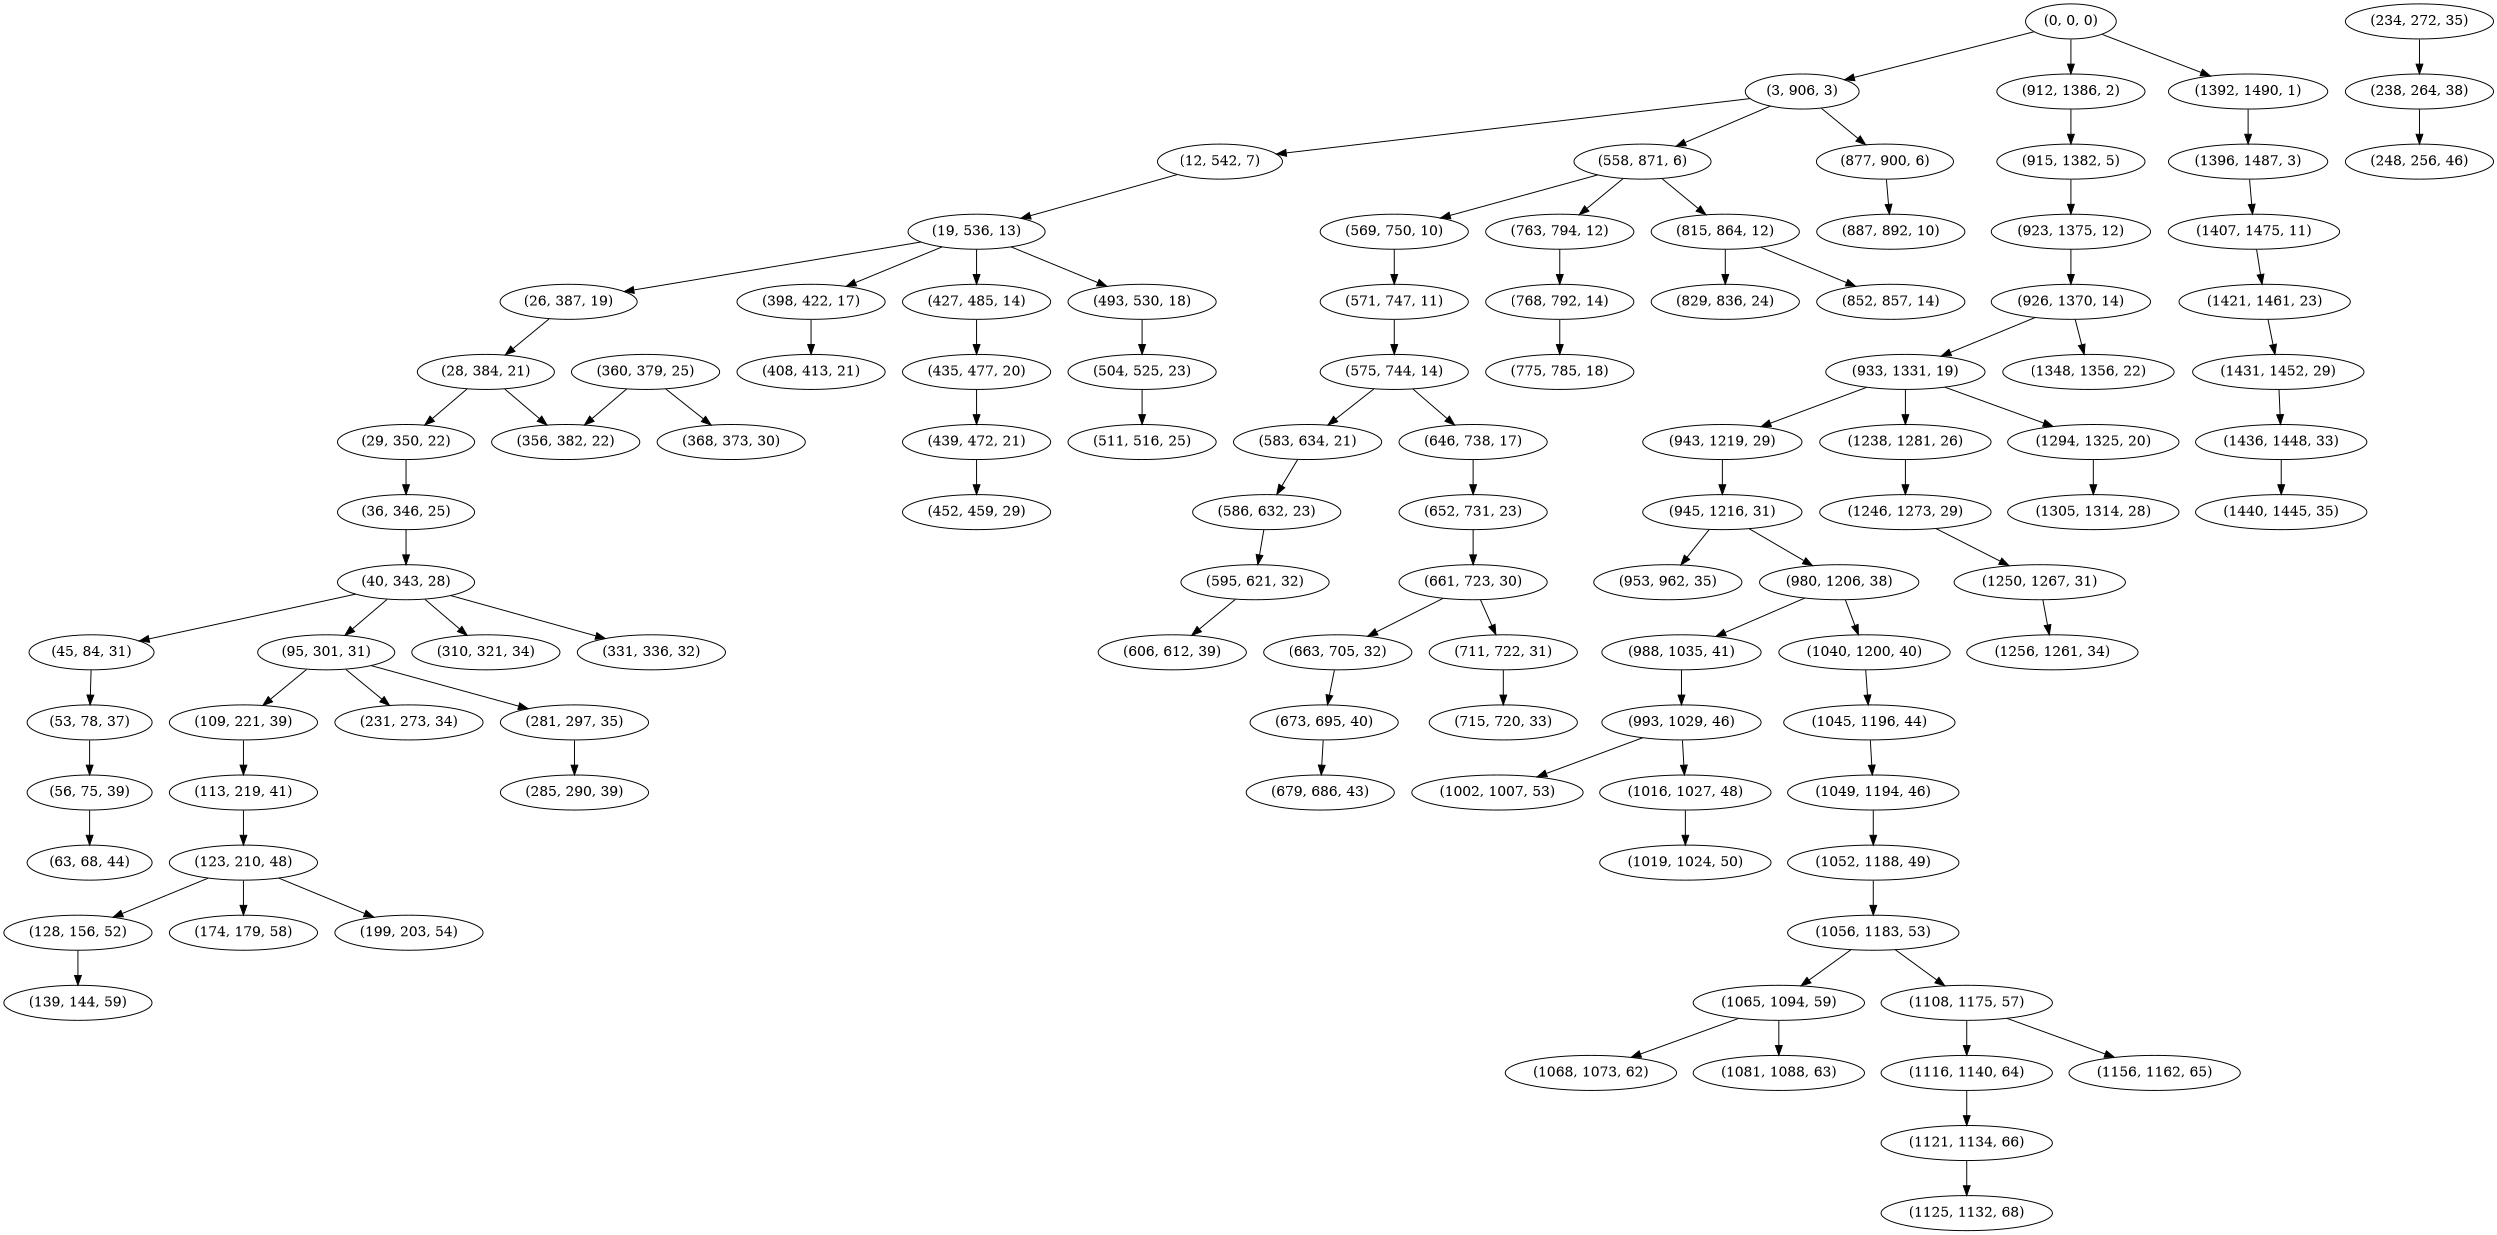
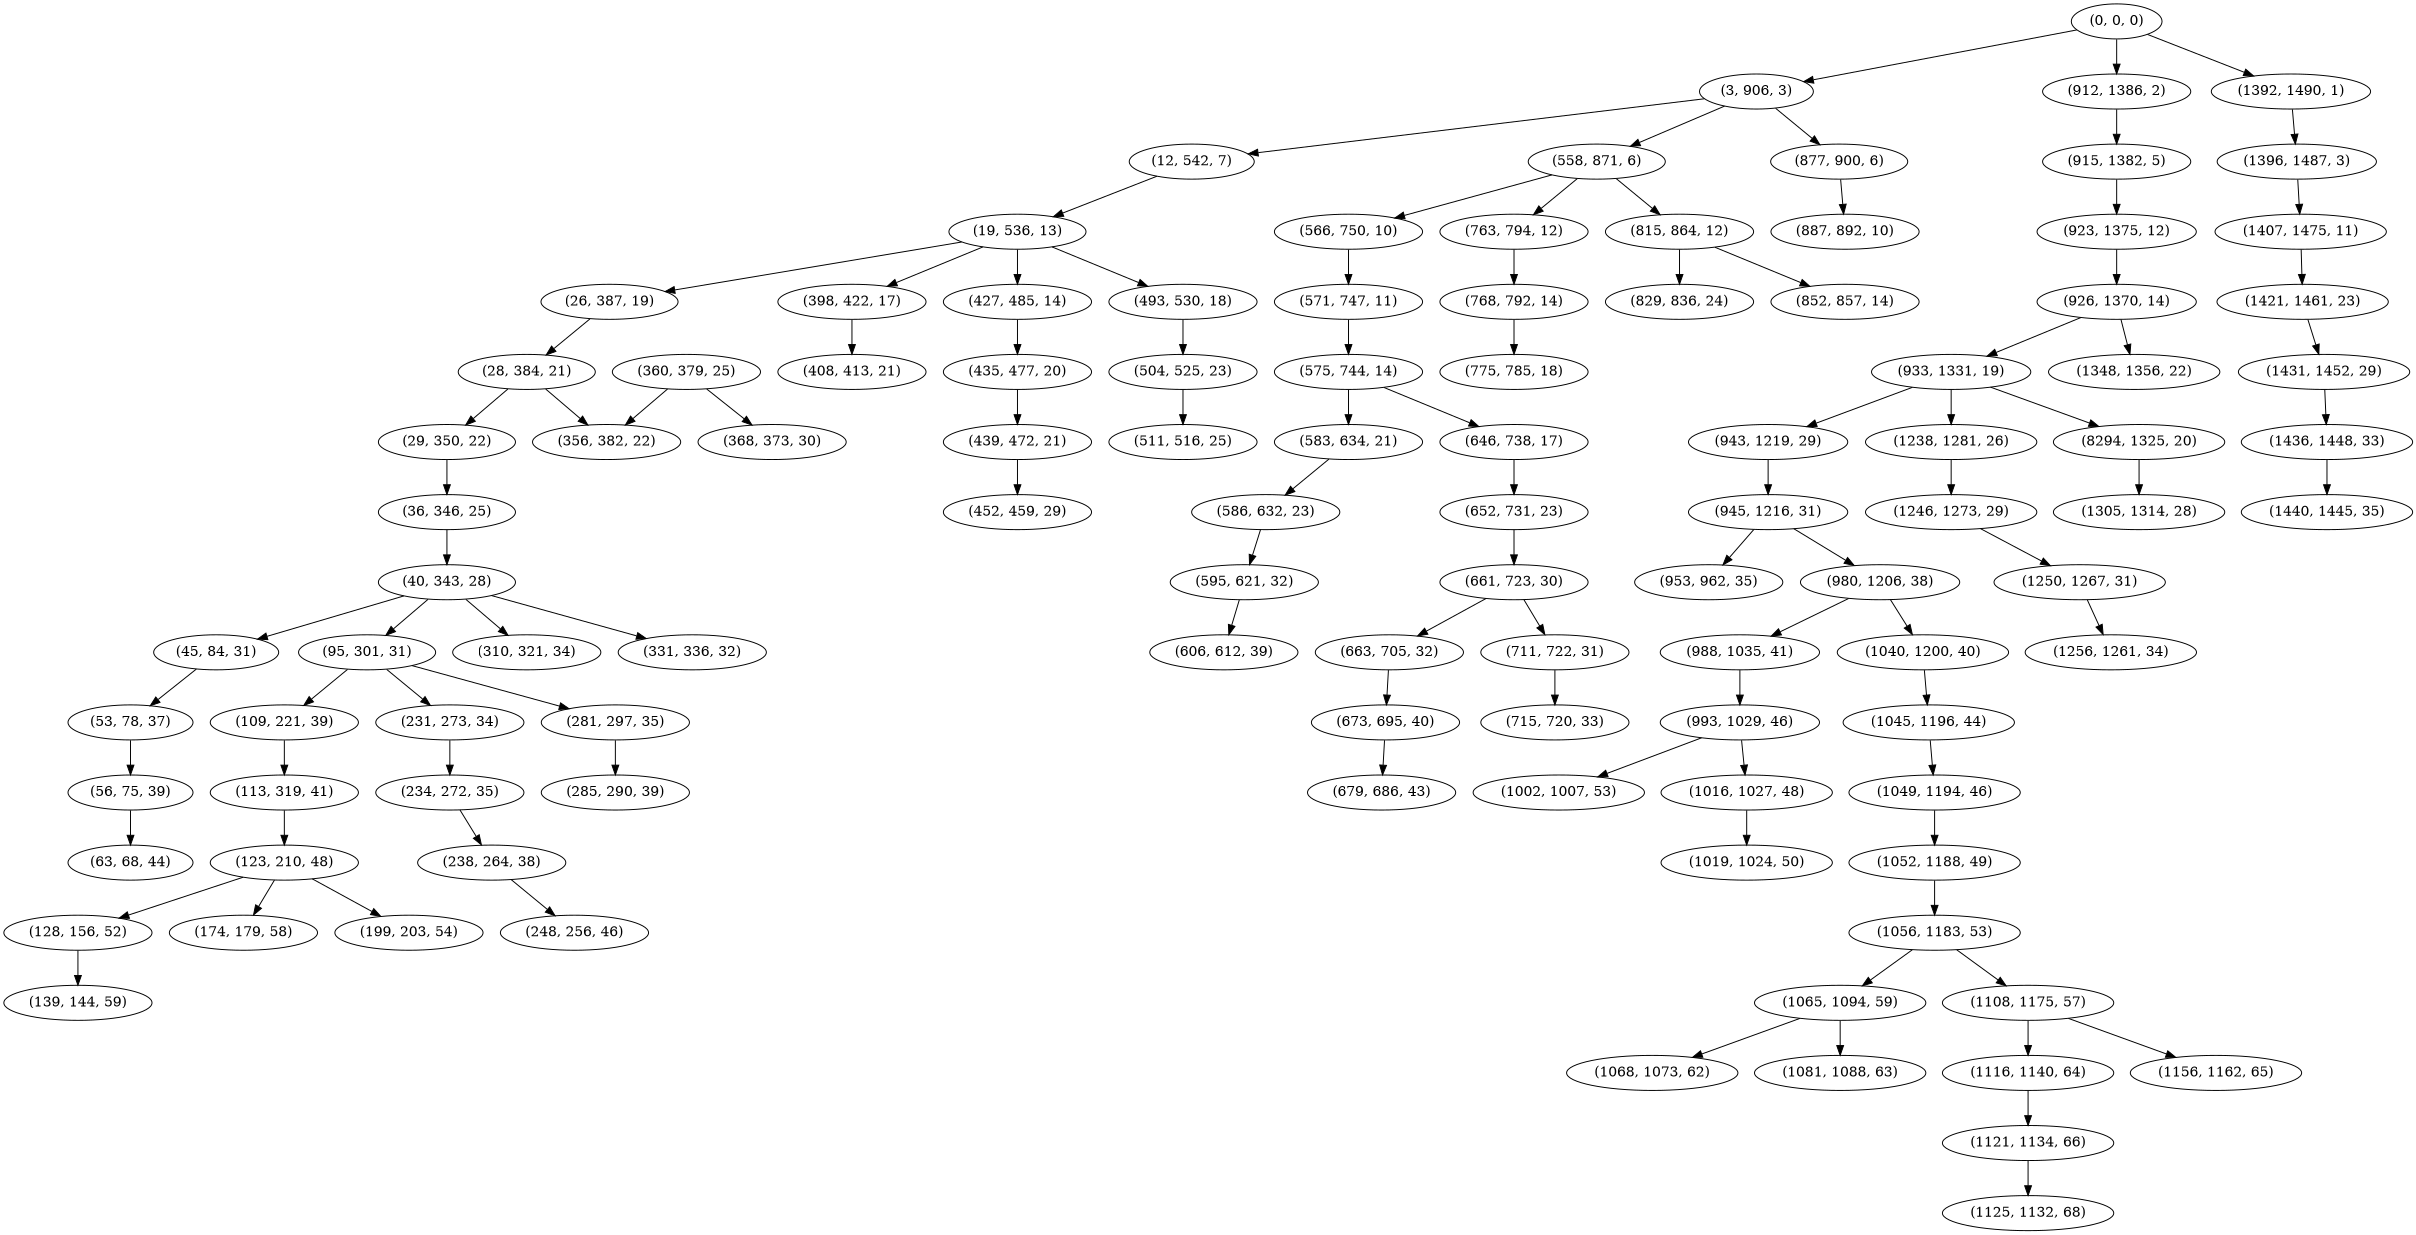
node "(569, 750, 10)": label "(569, 750, 10)" -> "(566, 750, 10)"
node "(1294, 1325, 20)": label "(1294, 1325, 20)" -> "(8294, 1325, 20)"
edge "(231, 273, 34)" -> "(234, 272, 35)": added
node "(113, 219, 41)": label "(113, 219, 41)" -> "(113, 319, 41)"
